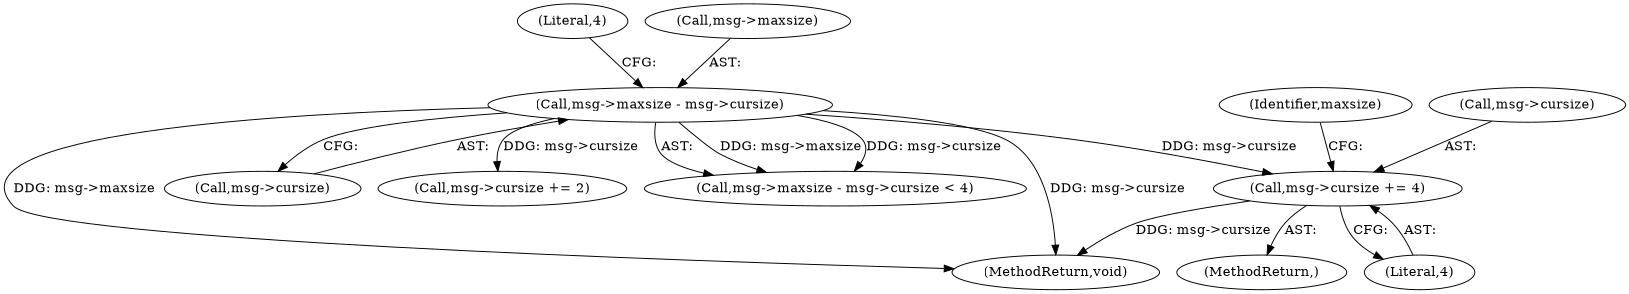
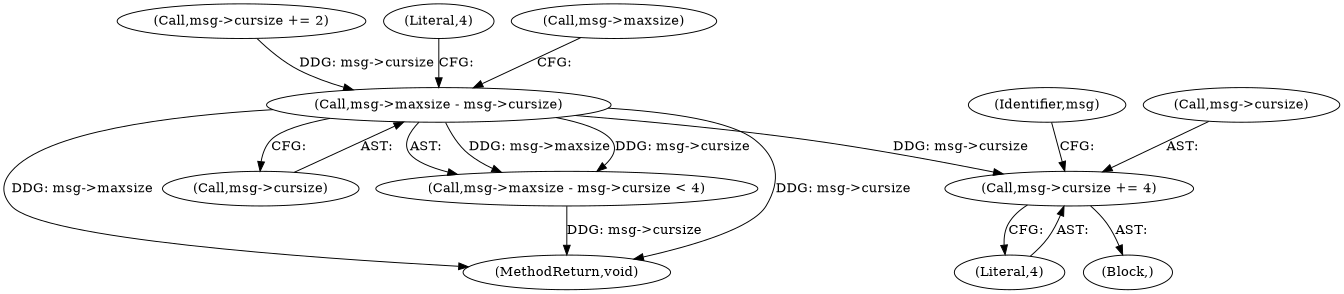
edge "(Call,msg->maxsize)" -> "(Call,msg->maxsize - msg->cursize)": label "AST: " -> "CFG: "
node "(Identifier,maxsize)": label "(Identifier,maxsize)" -> "(Identifier,msg)"
edge "(Call,msg->maxsize - msg->cursize)" -> "(Call,msg->cursize += 2)": reversed
edge "(Call,msg->cursize += 4)" -> "(MethodReturn,void)": now "(Call,msg->maxsize - msg->cursize < 4)" -> "(MethodReturn,void)"
node "(MethodReturn,)": label "(MethodReturn,)" -> "(Block,)"
